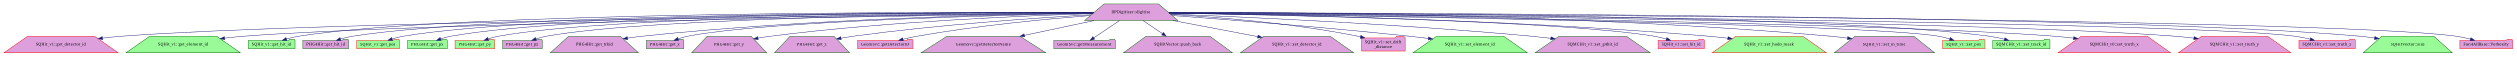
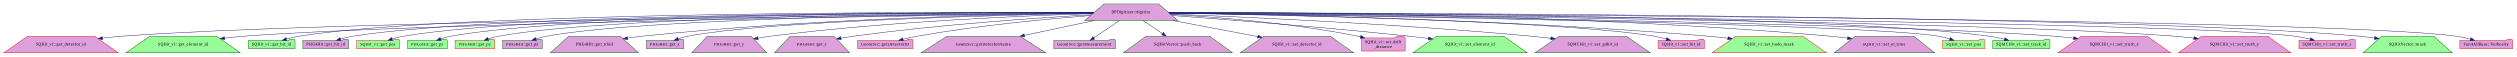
node "SQMCHit_v0::set_truth_x": label "SQMCHit_v0::set_truth_x" -> "SQMCHit_v1::set_truth_x"
node "SQHitVector::size": label "SQHitVector::size" -> "SQHitVector::mask"
